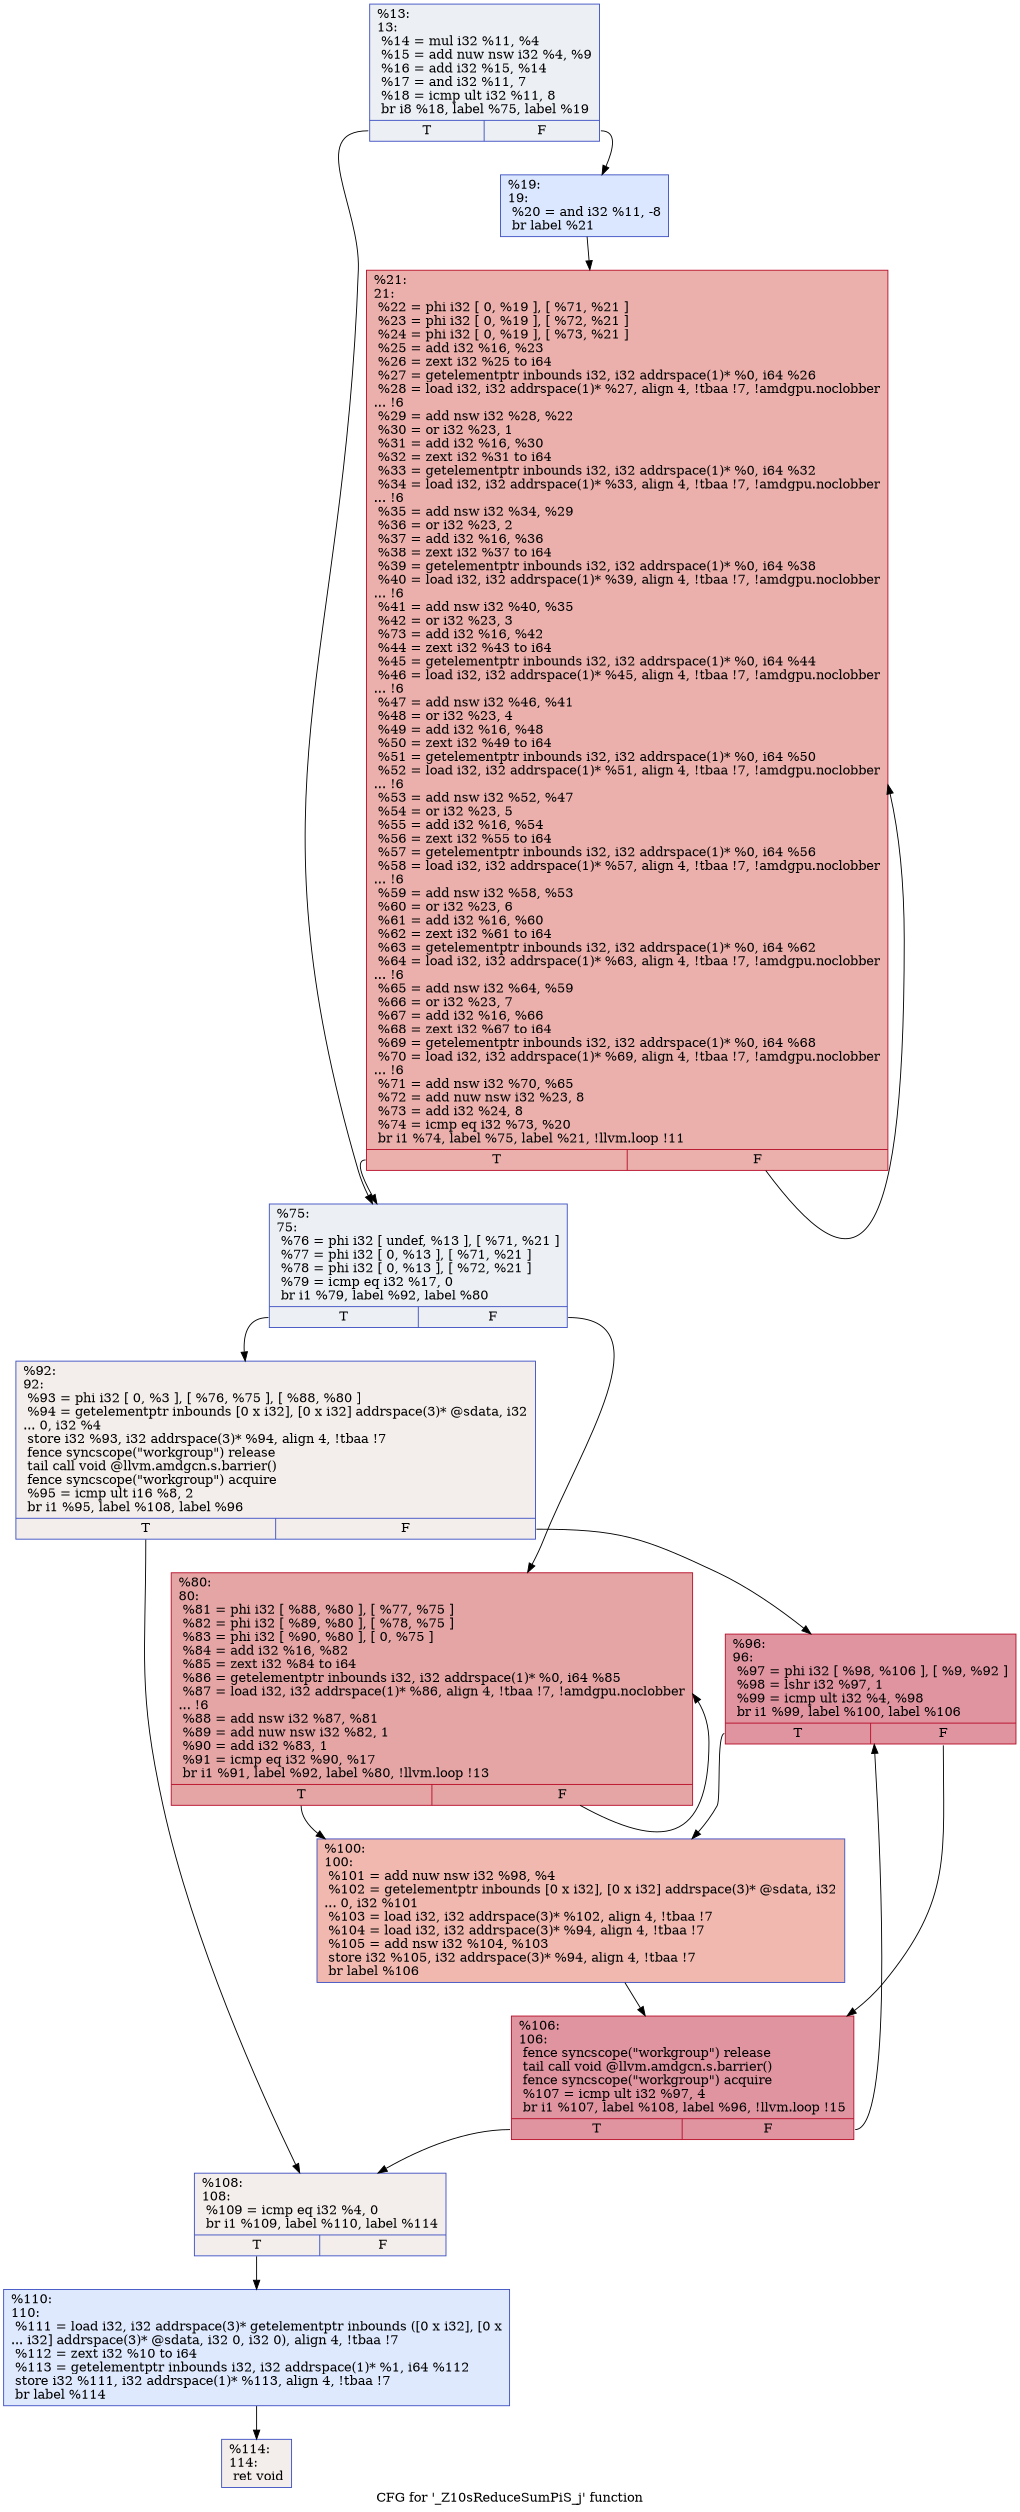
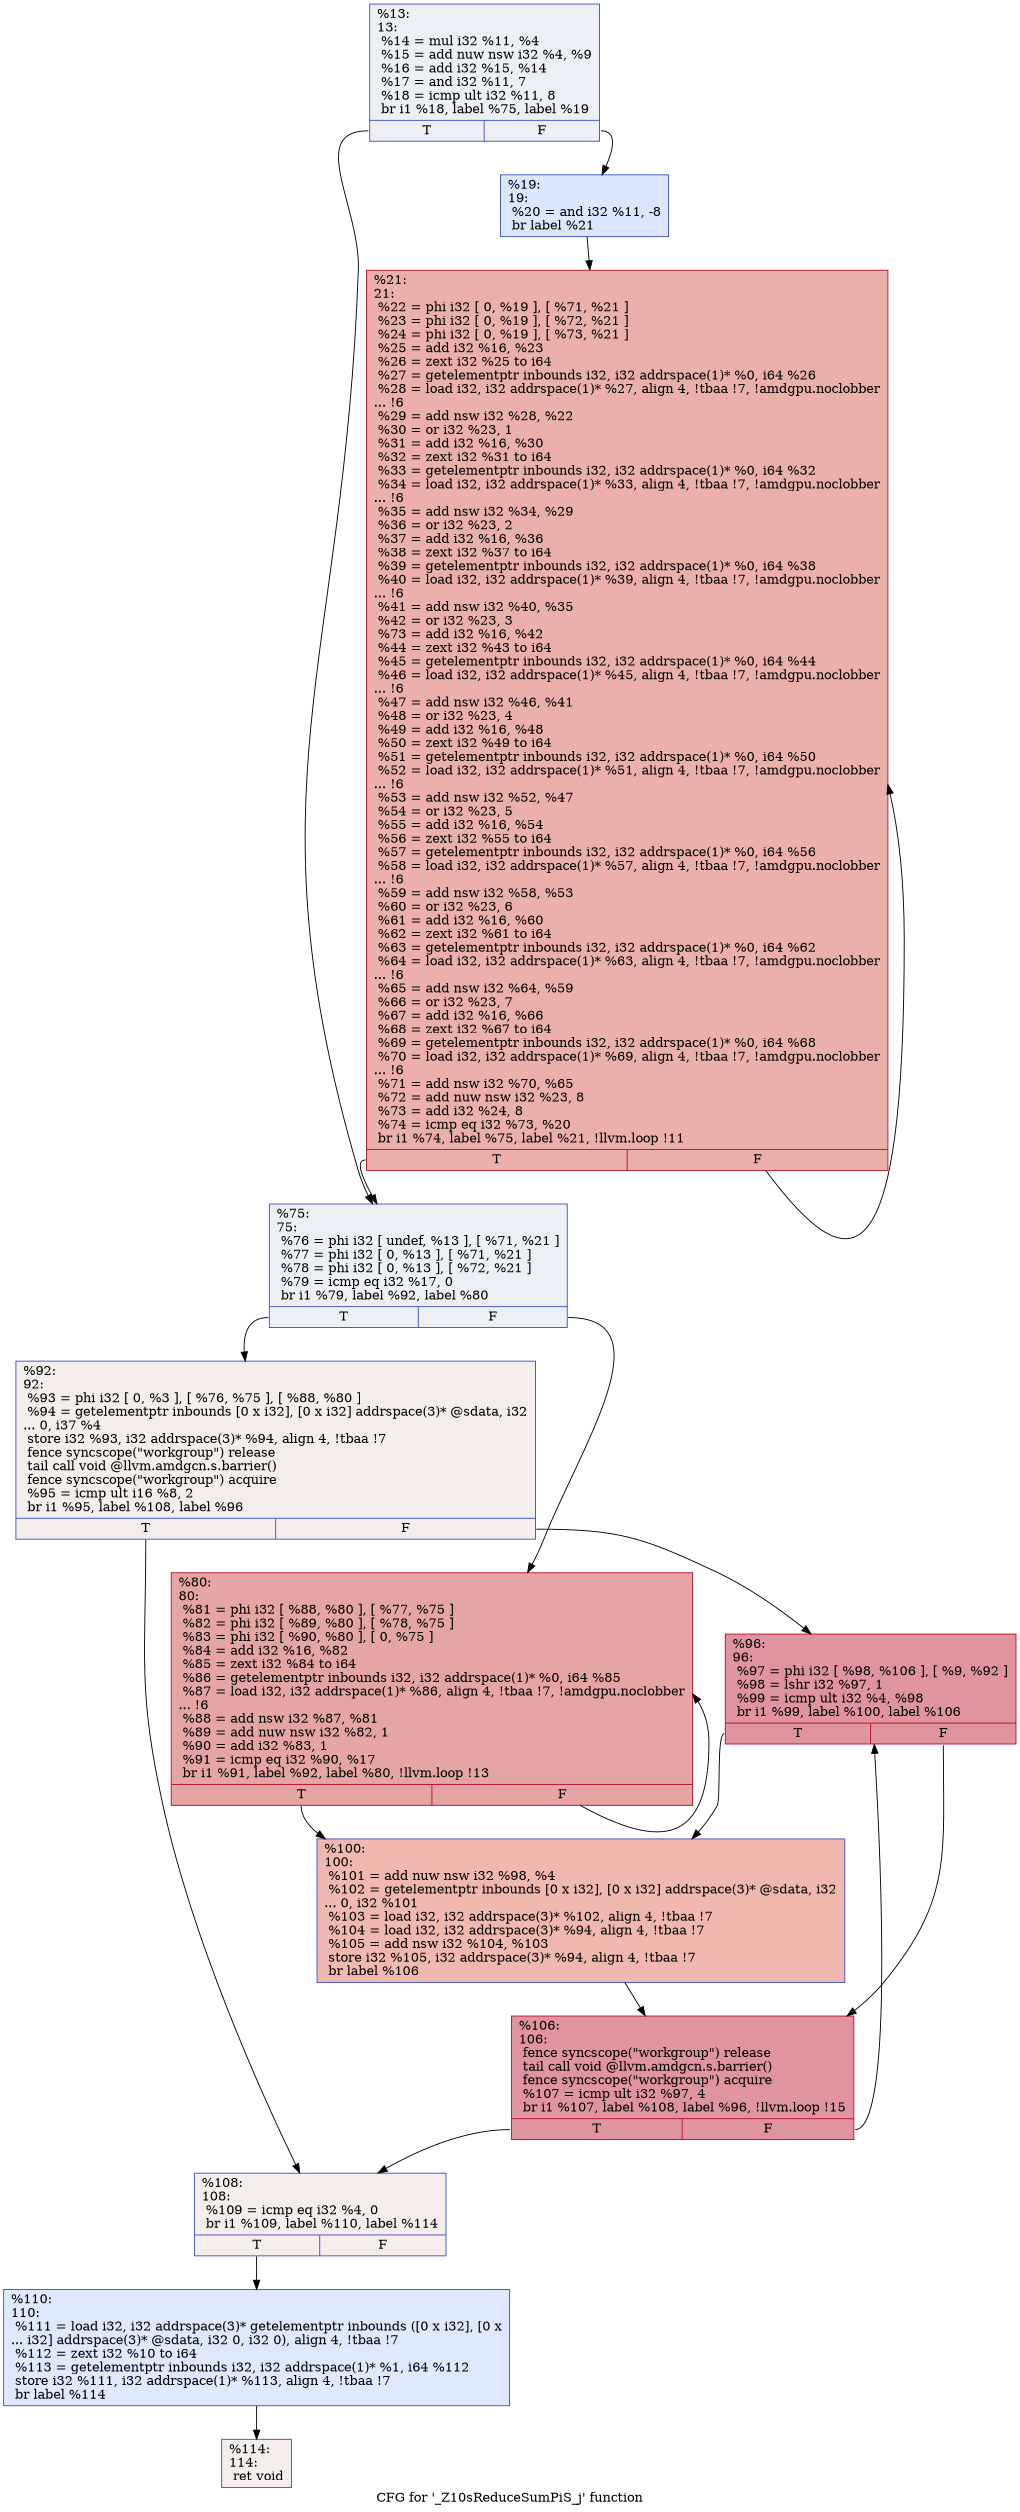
node "%13:": text "br i8 %18, label %75, label %19" -> "br i1 %18, label %75, label %19"
node "%92:": text "... 0, i32 %4" -> "... 0, i37 %4"
